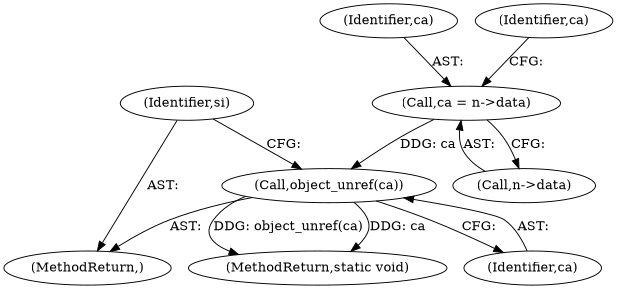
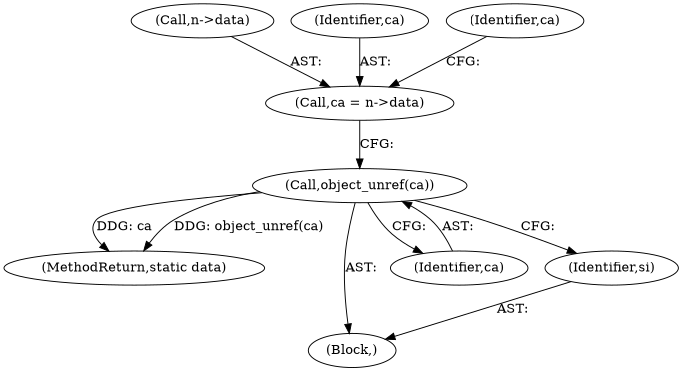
edge "(Call,ca = n->data)" -> "(Call,n->data)": removed, label "CFG:"
edge "(Identifier,si)" -> "(Call,object_unref(ca))": reversed
edge "(Call,ca = n->data)" -> "(Call,object_unref(ca))": label "DDG: ca" -> "CFG: "
node "(MethodReturn,)": label "(MethodReturn,)" -> "(Block,)"
node "(MethodReturn,static void)": label "(MethodReturn,static void)" -> "(MethodReturn,static data)"
